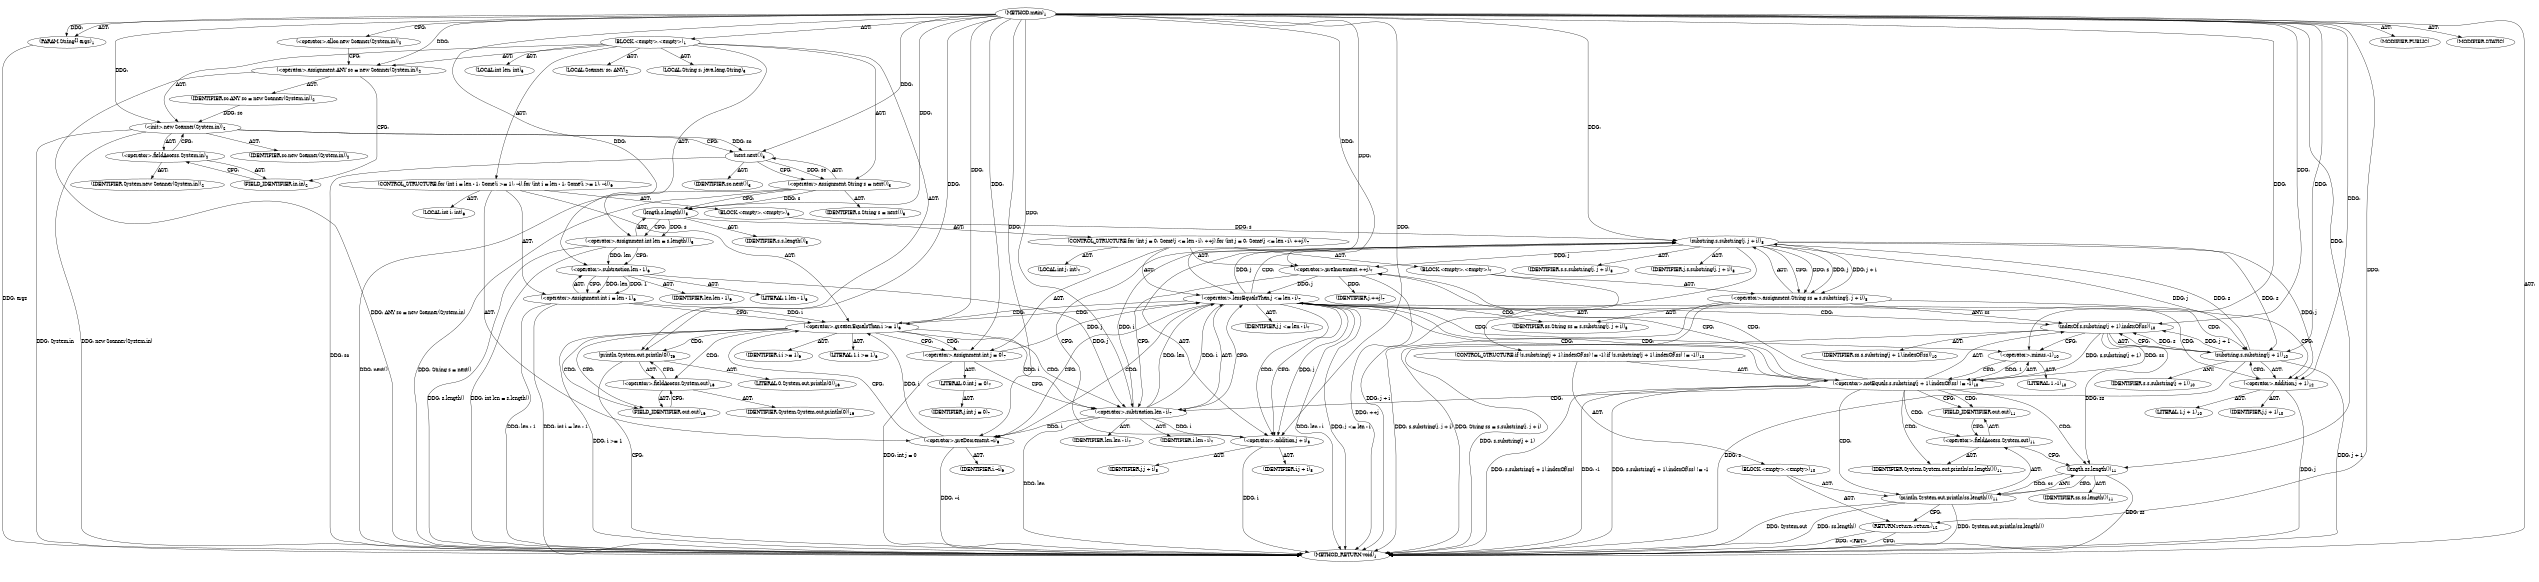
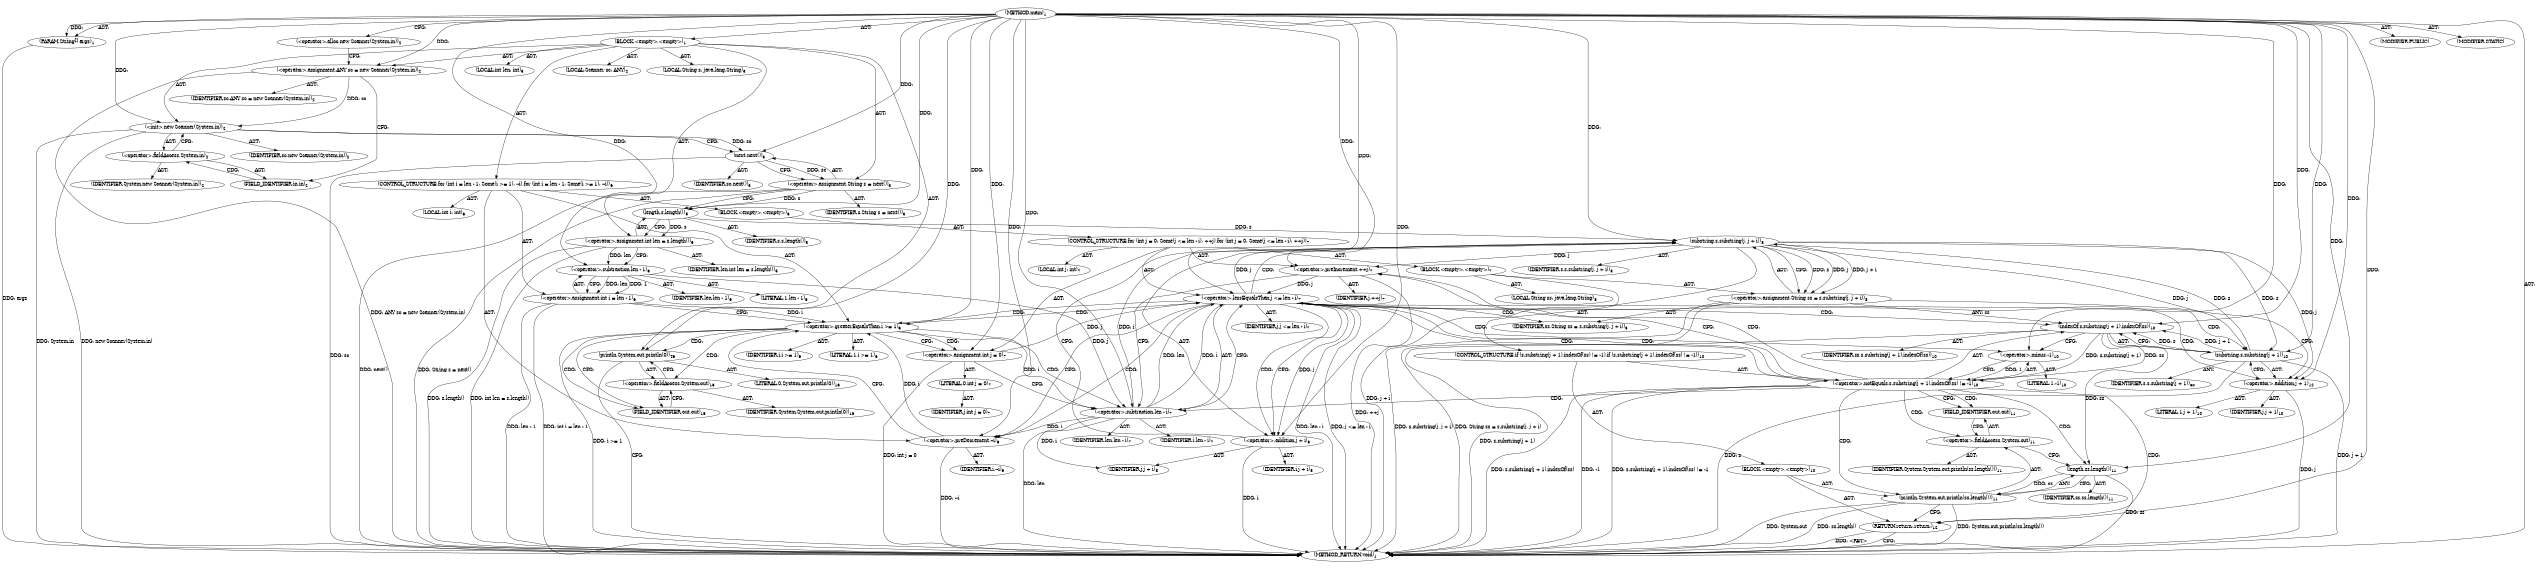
edge "(IDENTIFIER,sc,ANY sc = new Scanner(System.in))" -> "(<init>,new Scanner(System.in))": now "(<operator>.assignment,ANY sc = new Scanner(System.in))" -> "(<init>,new Scanner(System.in))"
edge "(FIELD_IDENTIFIER,in,in)" -> "(<operator>.fieldAccess,System.in)": label "CFG: " -> "CDG: "
node "(IDENTIFIER,len,int len = s.length())": added
node "(IDENTIFIER,j,s.substring(j, j + i))": removed
edge "(<operator>.preIncrement,++j)" -> "(IDENTIFIER,j,++j)": label "DDG: " -> "AST: "
node "(LOCAL,String ss: java.lang.String)": added
node "(IDENTIFIER,s,s.substring(j + 1))": text "10" -> "50"
edge "(<operator>.notEquals,s.substring(j + 1).indexOf(ss) != -1)" -> "(IDENTIFIER,System,System.out.println(ss.length()))": now "(<operator>.notEquals,s.substring(j + 1).indexOf(ss) != -1)" -> "(RETURN,return;,return;)"
edge "(<operator>.subtraction,len - i)" -> "(<operator>.addition,j + i)": now "(<operator>.subtraction,len - i)" -> "(IDENTIFIER,j,j + i)"
